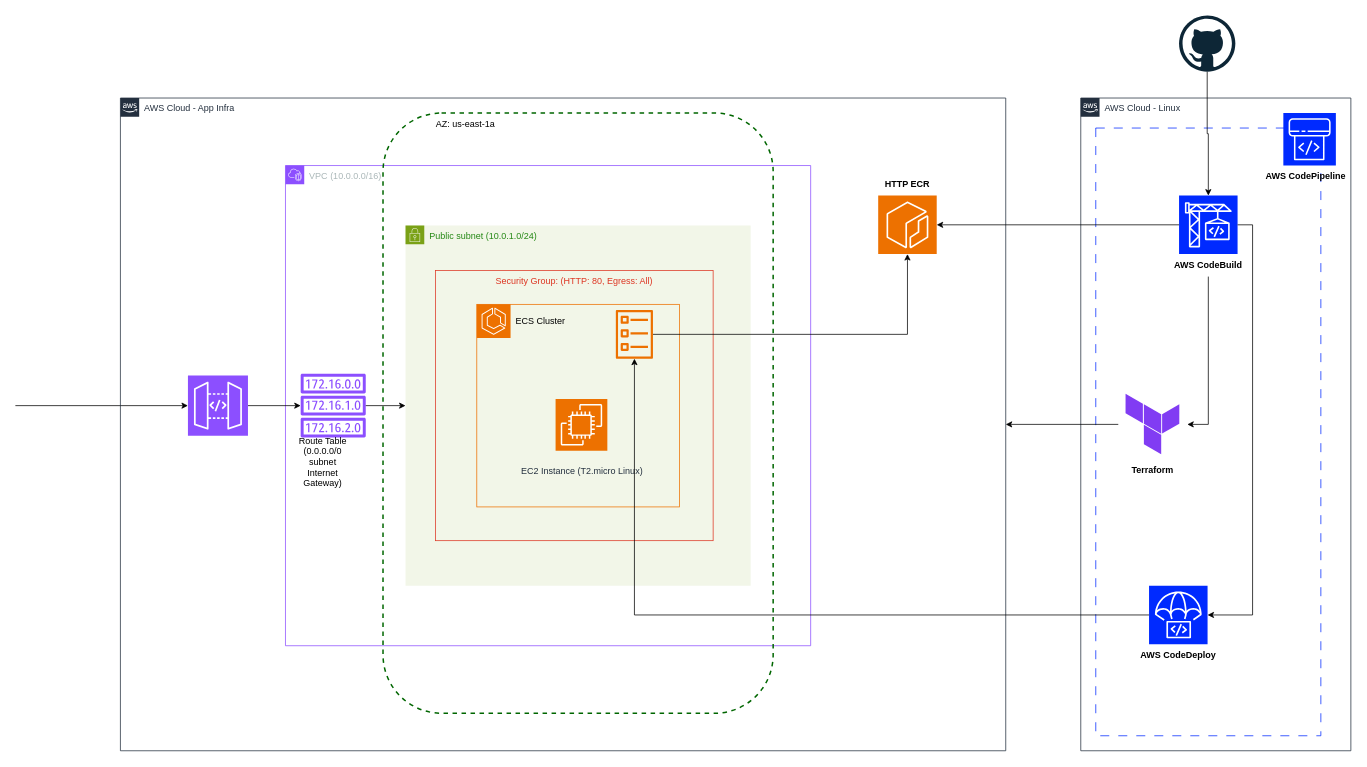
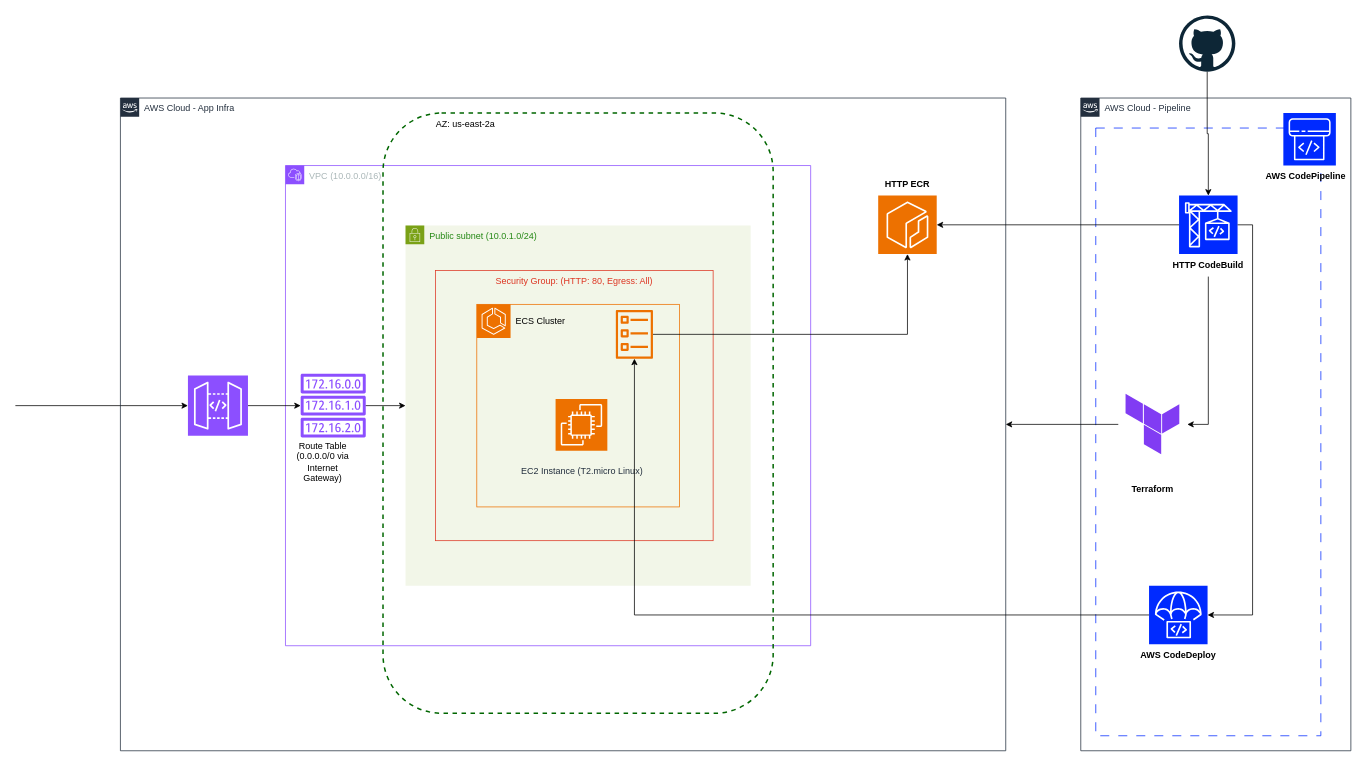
node "AWS Cloud - Linux": label "AWS Cloud - Linux" -> "AWS Cloud - Pipeline"
node "AZ: us-east-1a": label "AZ: us-east-1a" -> "AZ: us-east-2a"
node "AWS CodeBuild": label "AWS CodeBuild" -> "HTTP CodeBuild"
node "Route Table (0.0.0.0/0 subnet Internet Gateway)": label "Route Table (0.0.0.0/0 subnet Internet Gateway)" -> "Route Table (0.0.0.0/0 via Internet Gateway)"
node "Terraform": moved (1152, 470) -> (1152, 489)
